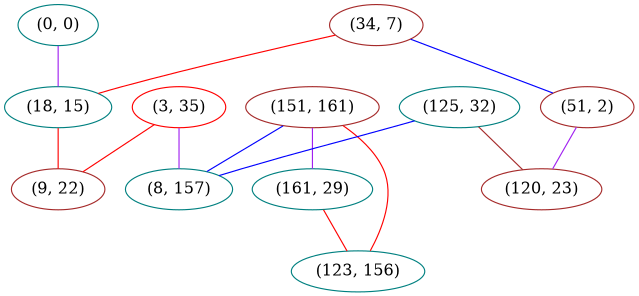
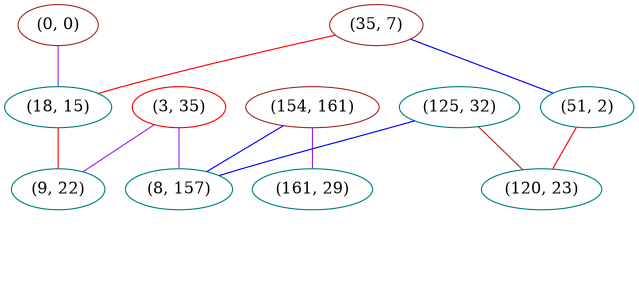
node "(0, 0)": color teal -> brown
node "(34, 7)": label "(34, 7)" -> "(35, 7)"
node "(151, 161)": label "(151, 161)" -> "(154, 161)"
node "(51, 2)": color brown -> teal
edge "(3, 35)" -- "(9, 22)": color red -> purple
edge "(51, 2)" -- "(120, 23)": color purple -> red
node "(9, 22)": color brown -> teal
node "(120, 23)": color brown -> teal
node "(123, 156)": removed
